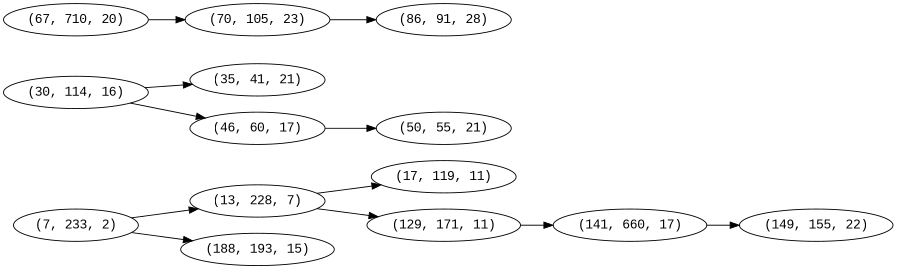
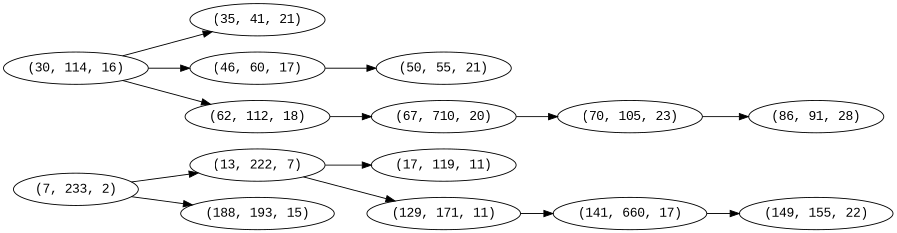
node "(62, 112, 18)": added
node "(13, 228, 7)": label "(13, 228, 7)" -> "(13, 222, 7)"
